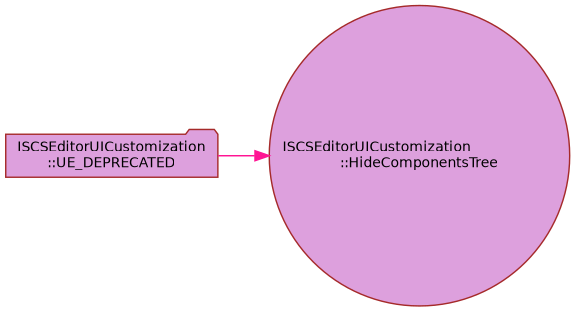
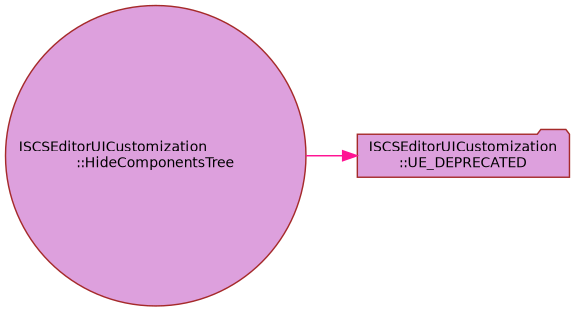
edge "ISCSEditorUICustomization ::UE_DEPRECATED" -> "ISCSEditorUICustomization ::HideComponentsTree": reversed
